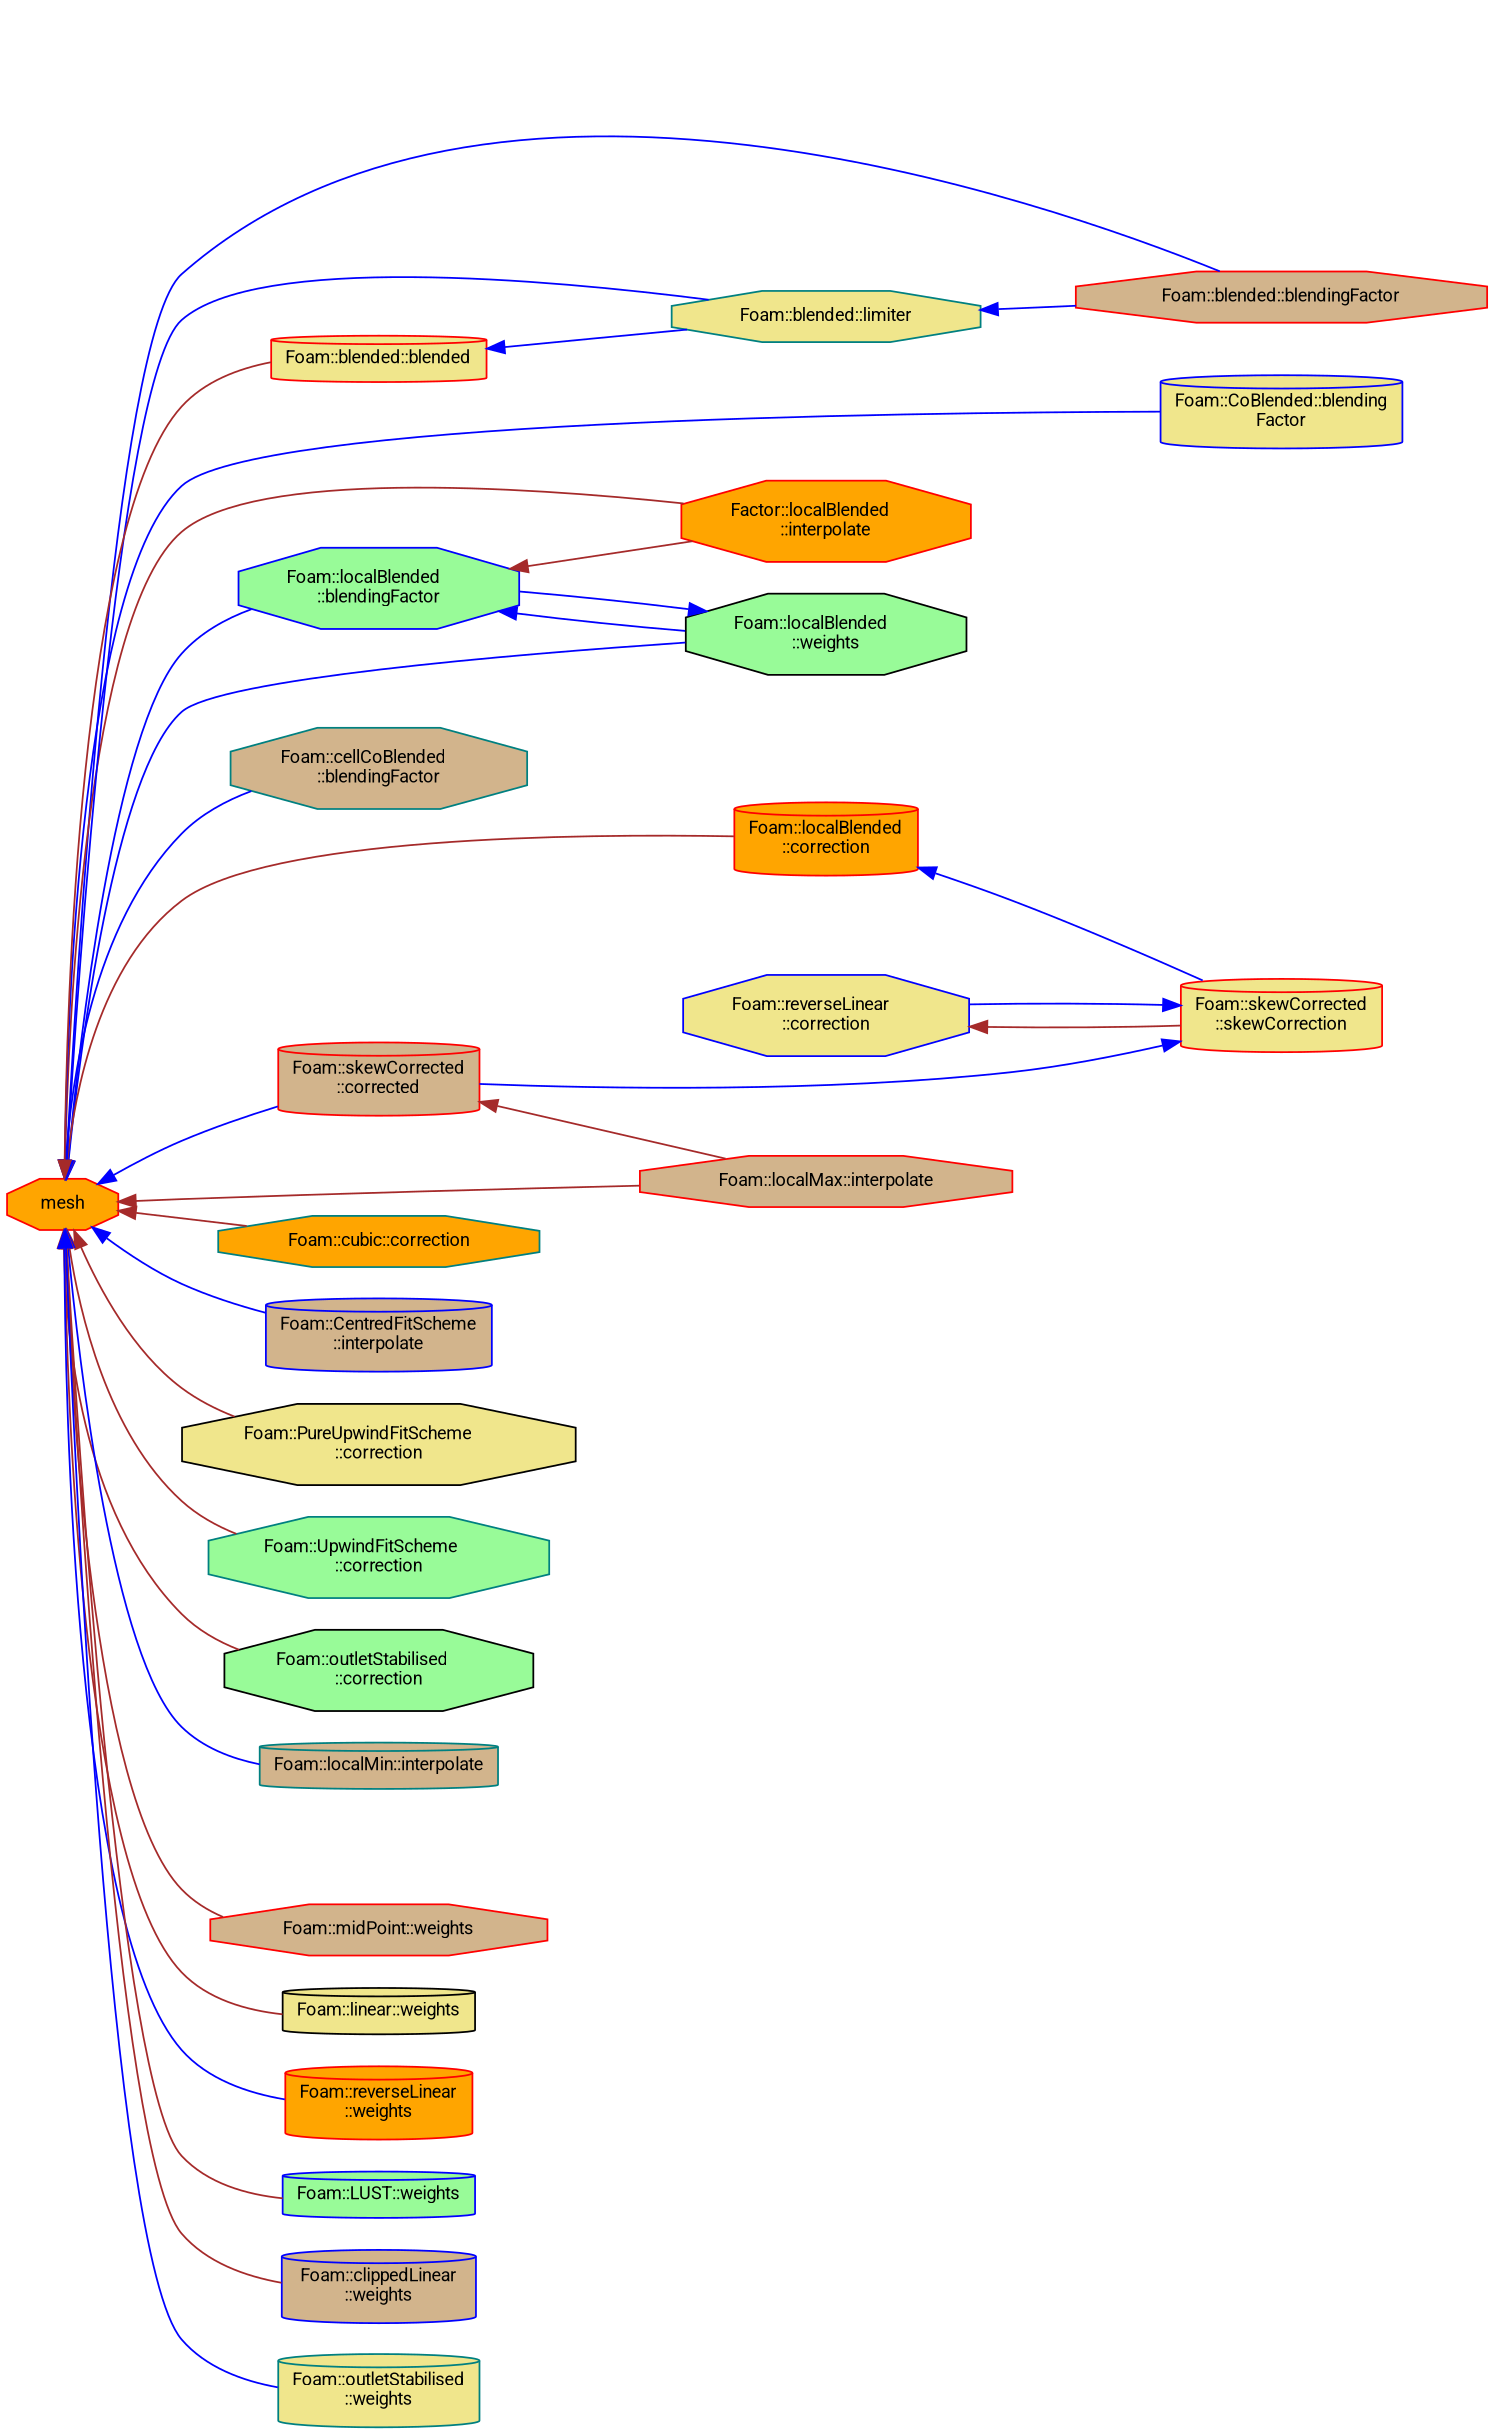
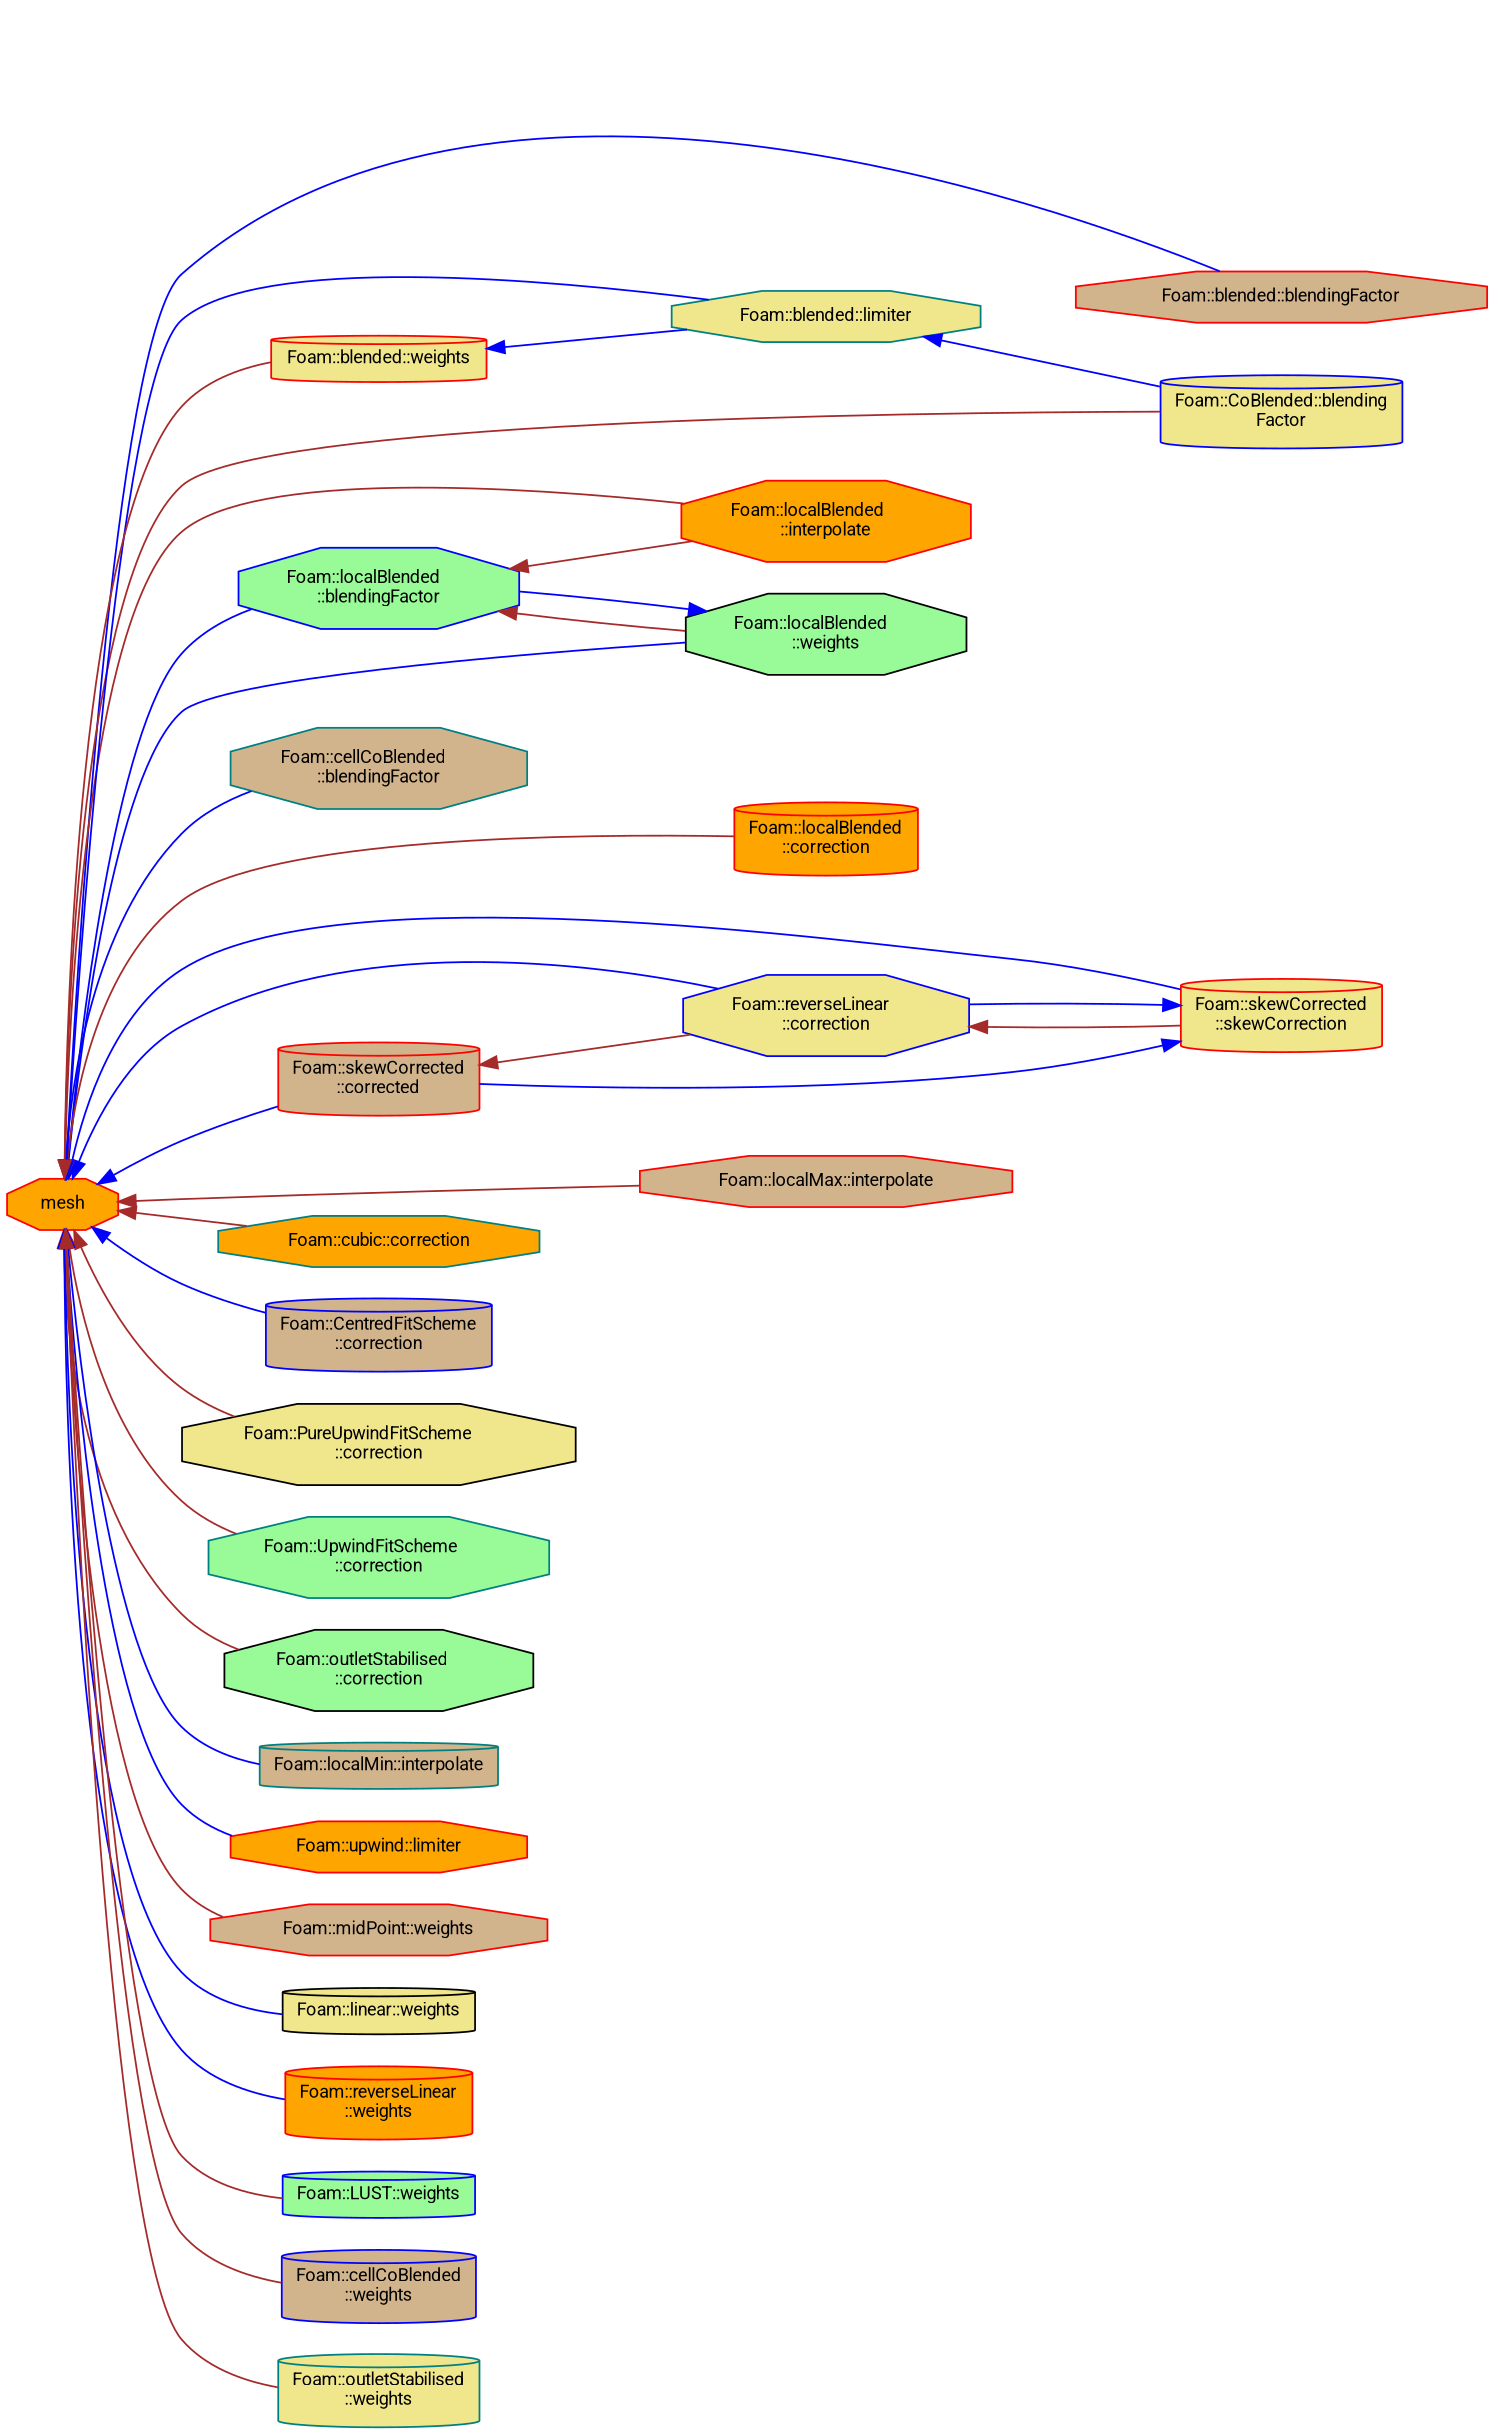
edge "Foam::blended::blendingFactor" -> "Foam::blended::limiter": now "Foam::CoBlended::blending Factor" -> "Foam::blended::limiter"
node "Foam::blended::blended": label "Foam::blended::blended" -> "Foam::blended::weights"
edge "Foam::CoBlended::blending Factor" -> "mesh": color blue -> brown
node "Factor::localBlended ::interpolate": label "Factor::localBlended ::interpolate" -> "Foam::localBlended ::interpolate"
edge "Foam::localBlended ::weights" -> "Foam::localBlended ::blendingFactor": color blue -> brown
edge "Foam::skewCorrected ::skewCorrection" -> "Foam::localBlended ::correction": now "Foam::skewCorrected ::skewCorrection" -> "mesh"
edge "Foam::reverseLinear ::correction" -> "mesh": added
edge "Foam::localMax::interpolate" -> "Foam::skewCorrected ::corrected": now "Foam::reverseLinear ::correction" -> "Foam::skewCorrected ::corrected"
node "Foam::CentredFitScheme ::interpolate": label "Foam::CentredFitScheme ::interpolate" -> "Foam::CentredFitScheme ::correction"
node "Foam::upwind::limiter": added
edge "Foam::linear::weights" -> "mesh": color brown -> blue
edge "Foam::outletStabilised ::weights" -> "mesh": color blue -> brown
node "Foam::clippedLinear ::weights": label "Foam::clippedLinear ::weights" -> "Foam::cellCoBlended ::weights"
